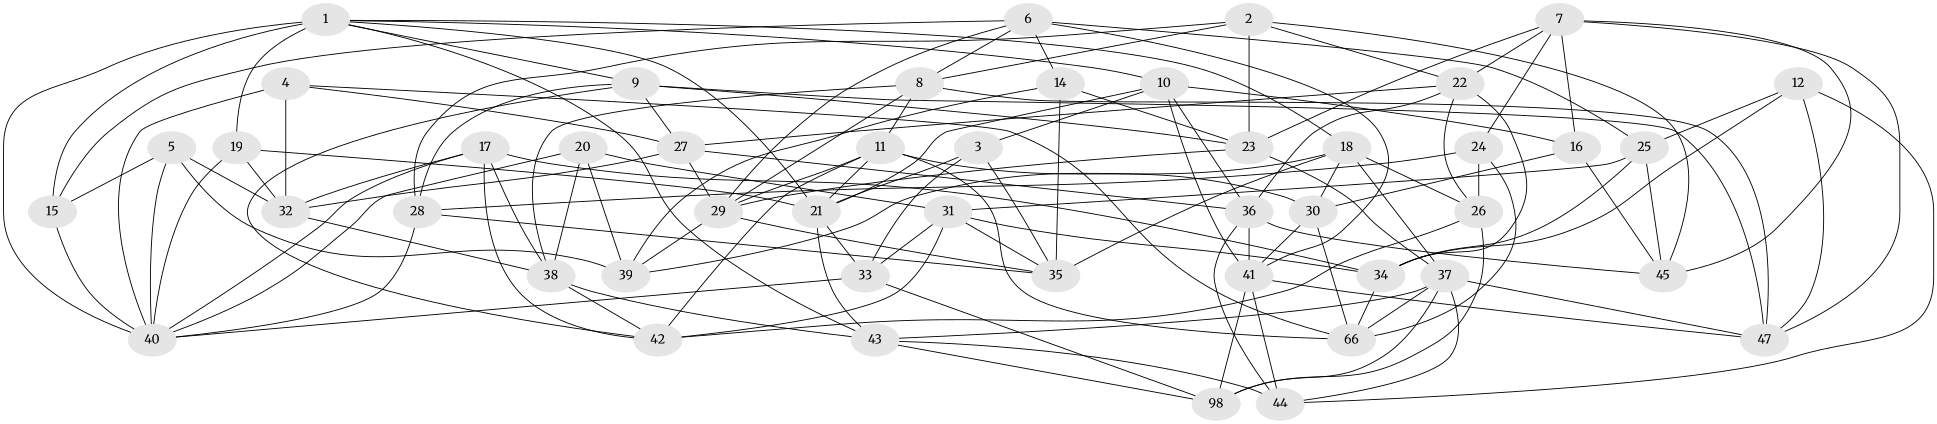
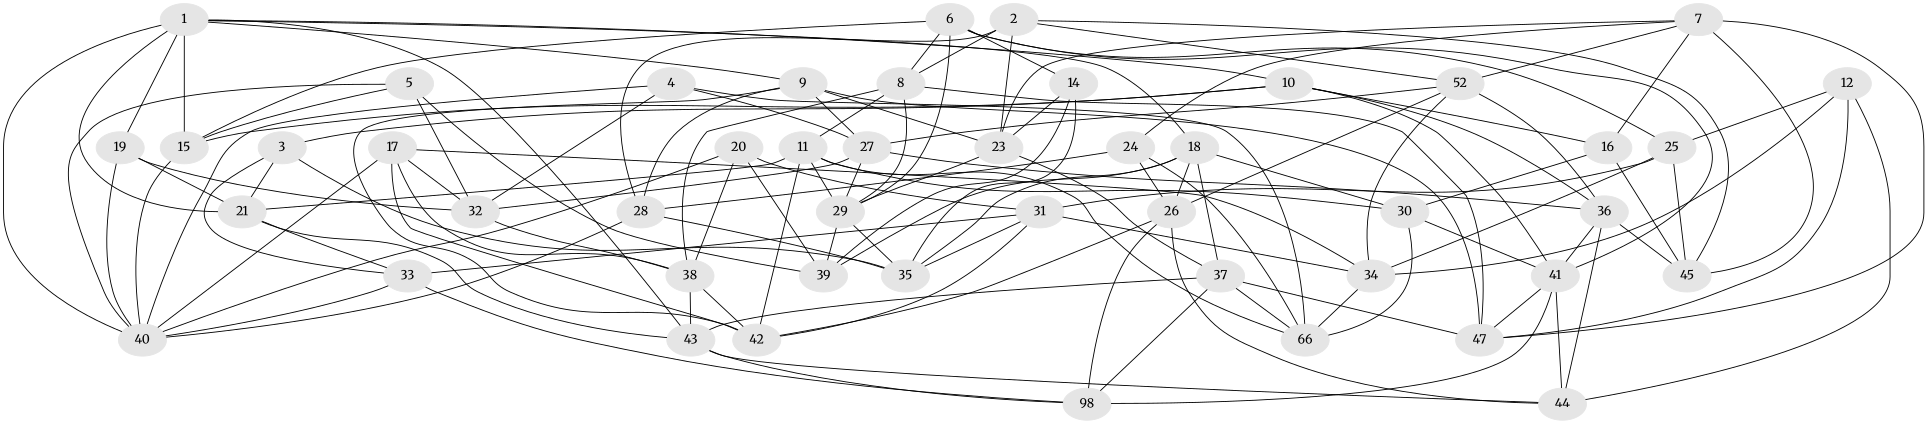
node "22": label "22" -> "52"
edge "10" -- "21": now "10" -- "15"
edge "37" -- "44": now "26" -- "44"
